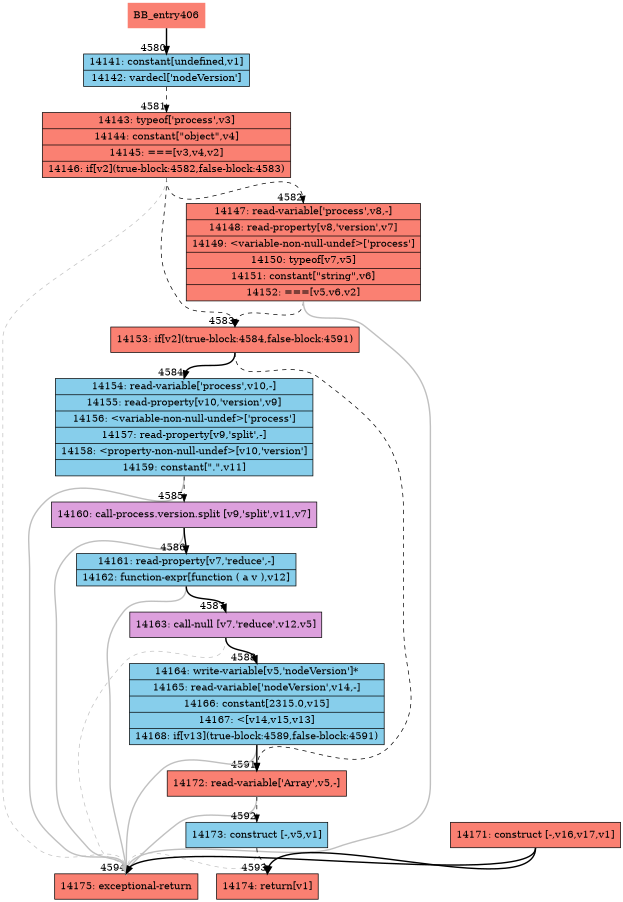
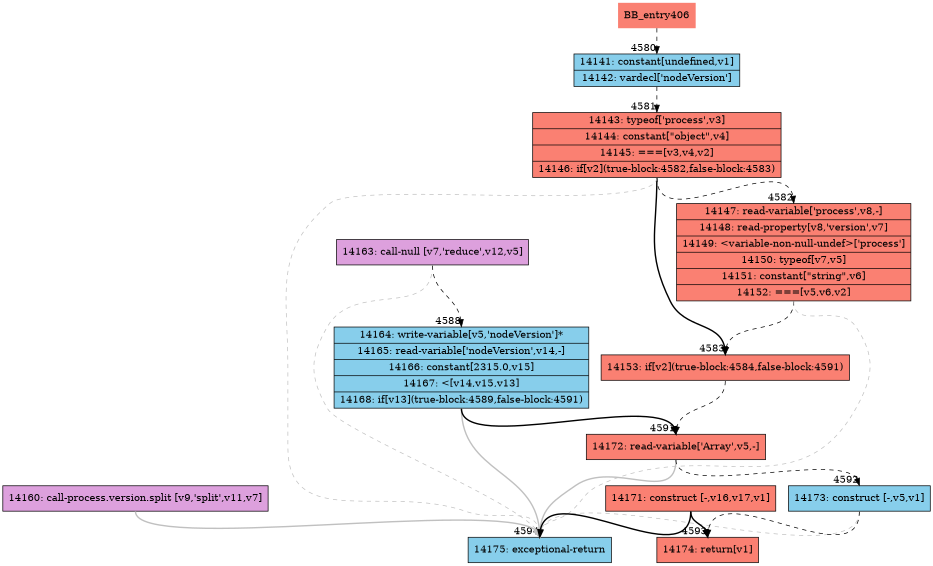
edge "BB_entry406" -> "14141: constant[undefined,v1]": style bold -> dashed
edge "14143: typeof['process',v3]" -> "14153: if[v2](true-block:4584,false-block:4591)": style dashed -> bold
node "14154: read-variable['process',v10,-]": removed
node "14161: read-property[v7,'reduce',-]": removed
edge "14163: call-null [v7,'reduce',v12,v5]" -> "14164: write-variable[v5,'nodeVersion']*": style bold -> dashed
edge "14147: read-variable['process',v8,-]" -> "14175: exceptional-return": style bold -> dashed
node "14175: exceptional-return": fillcolor salmon -> skyblue
